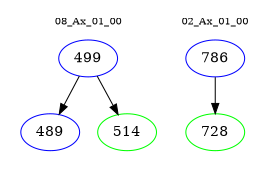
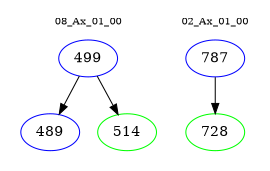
node "786": label "786" -> "787"
